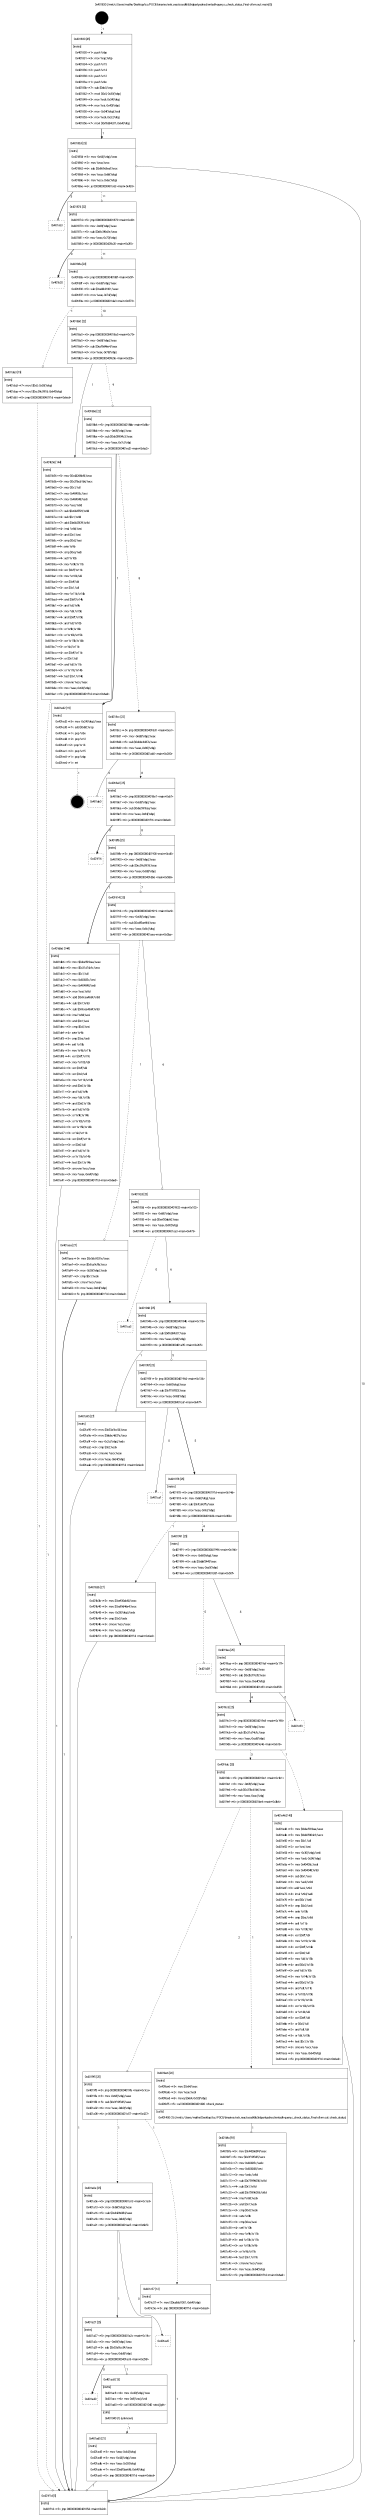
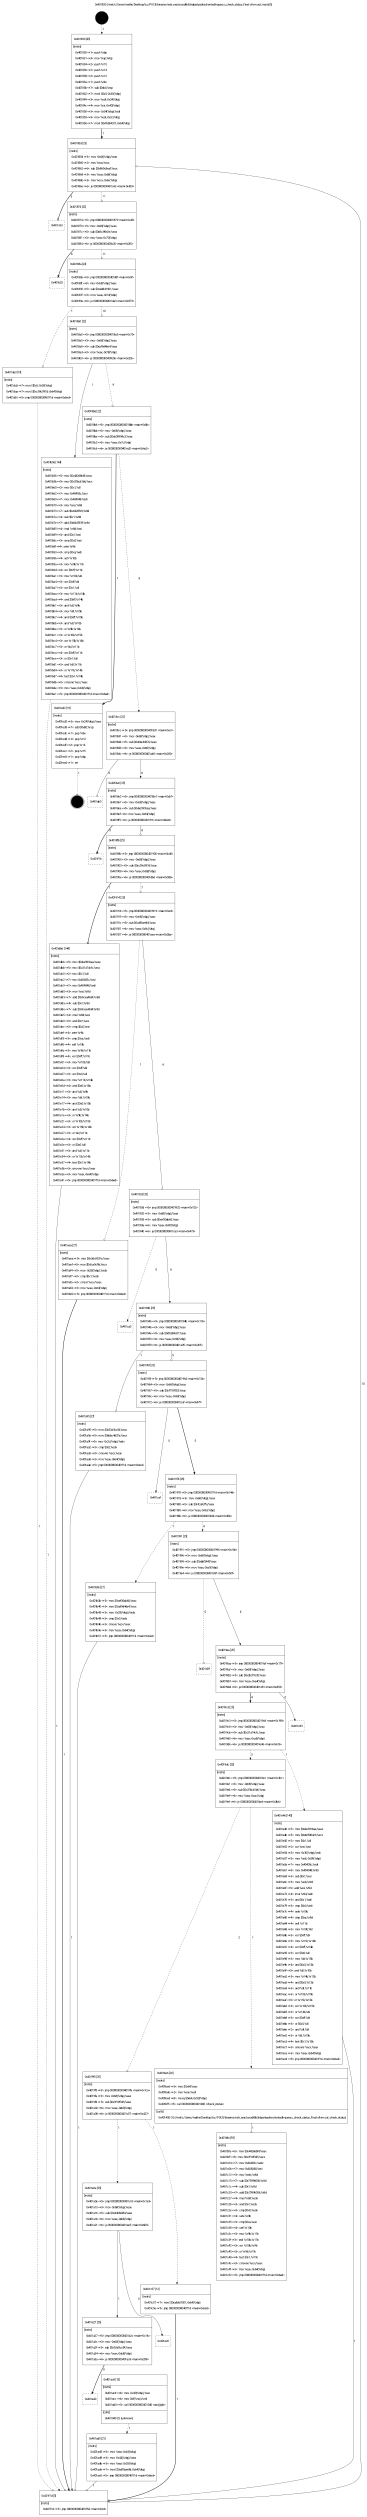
edge "0x401a27 [25]" -> "0x401ac8 [13]": removed, label "1"
